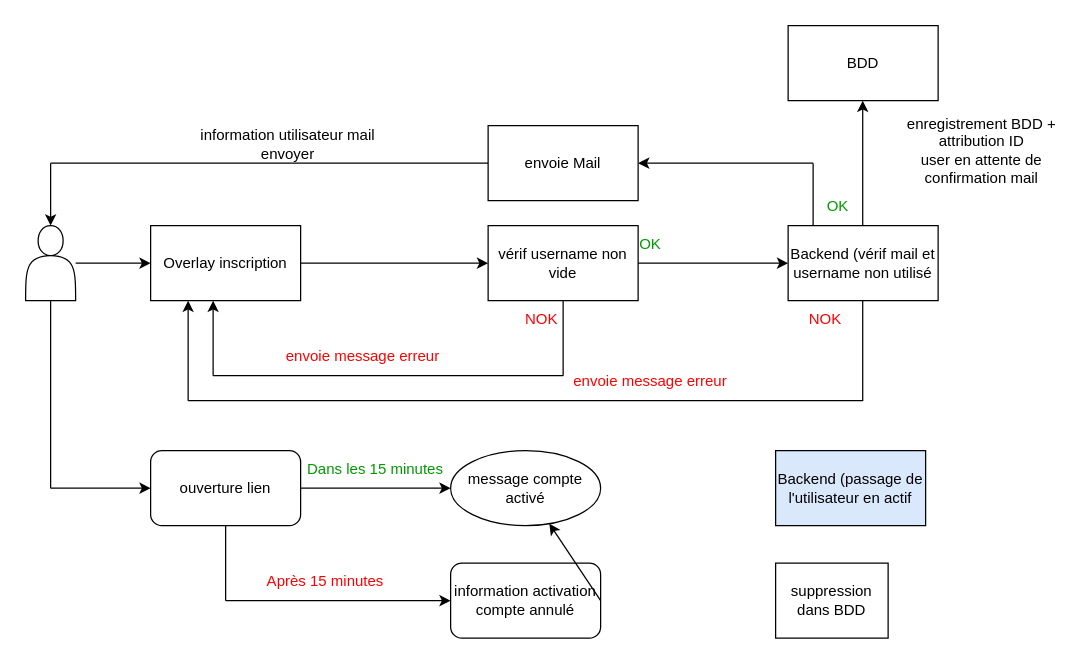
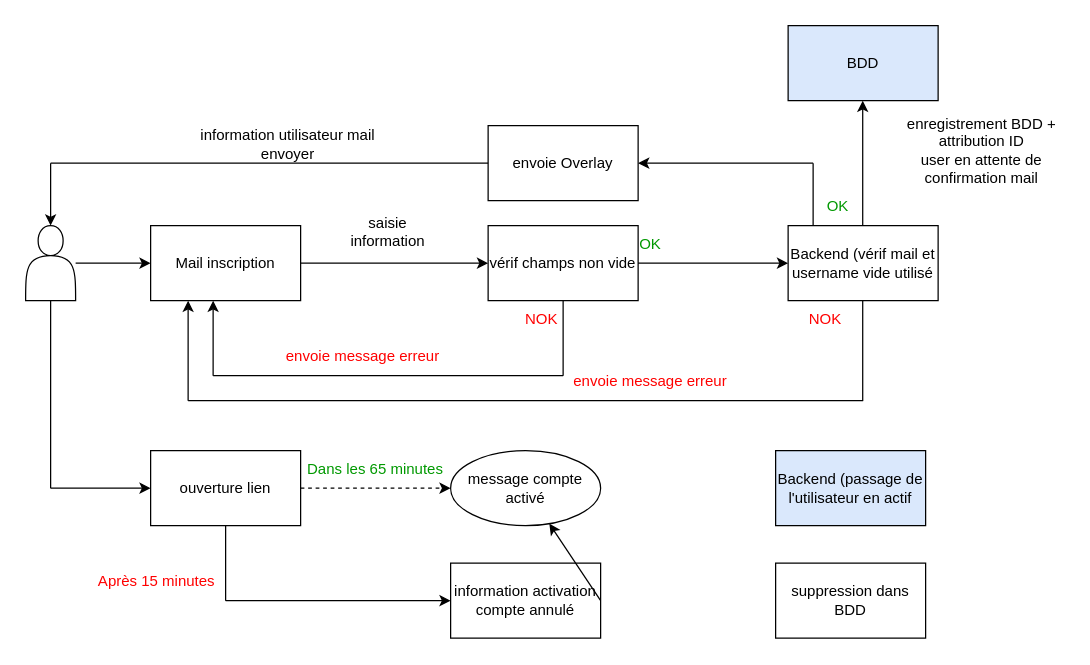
node "BDD": fillcolor #ffffff -> #dae8fc
node "envoie Mail": label "envoie Mail" -> "envoie Overlay"
node "saisie information": added
node "Overlay inscription": label "Overlay inscription" -> "Mail inscription"
node "vérif username non vide": label "vérif username non vide" -> "vérif champs non vide"
node "Backend (vérif mail et username non utilisé": label "Backend (vérif mail et username non utilisé" -> "Backend (vérif mail et username vide utilisé"
node "Dans les 15 minutes": label "Dans les 15 minutes" -> "Dans les 65 minutes"
node "ouverture lien": shape rounded rectangle -> rectangle
edge "ouverture lien" -> "message compte activé": style solid -> dashed
node "Après 15 minutes": moved (326, 582) -> (157, 582)
node "information activation compte annulé": shape rounded rectangle -> rectangle
node "suppression dans BDD": size 113x75 -> 150x75
